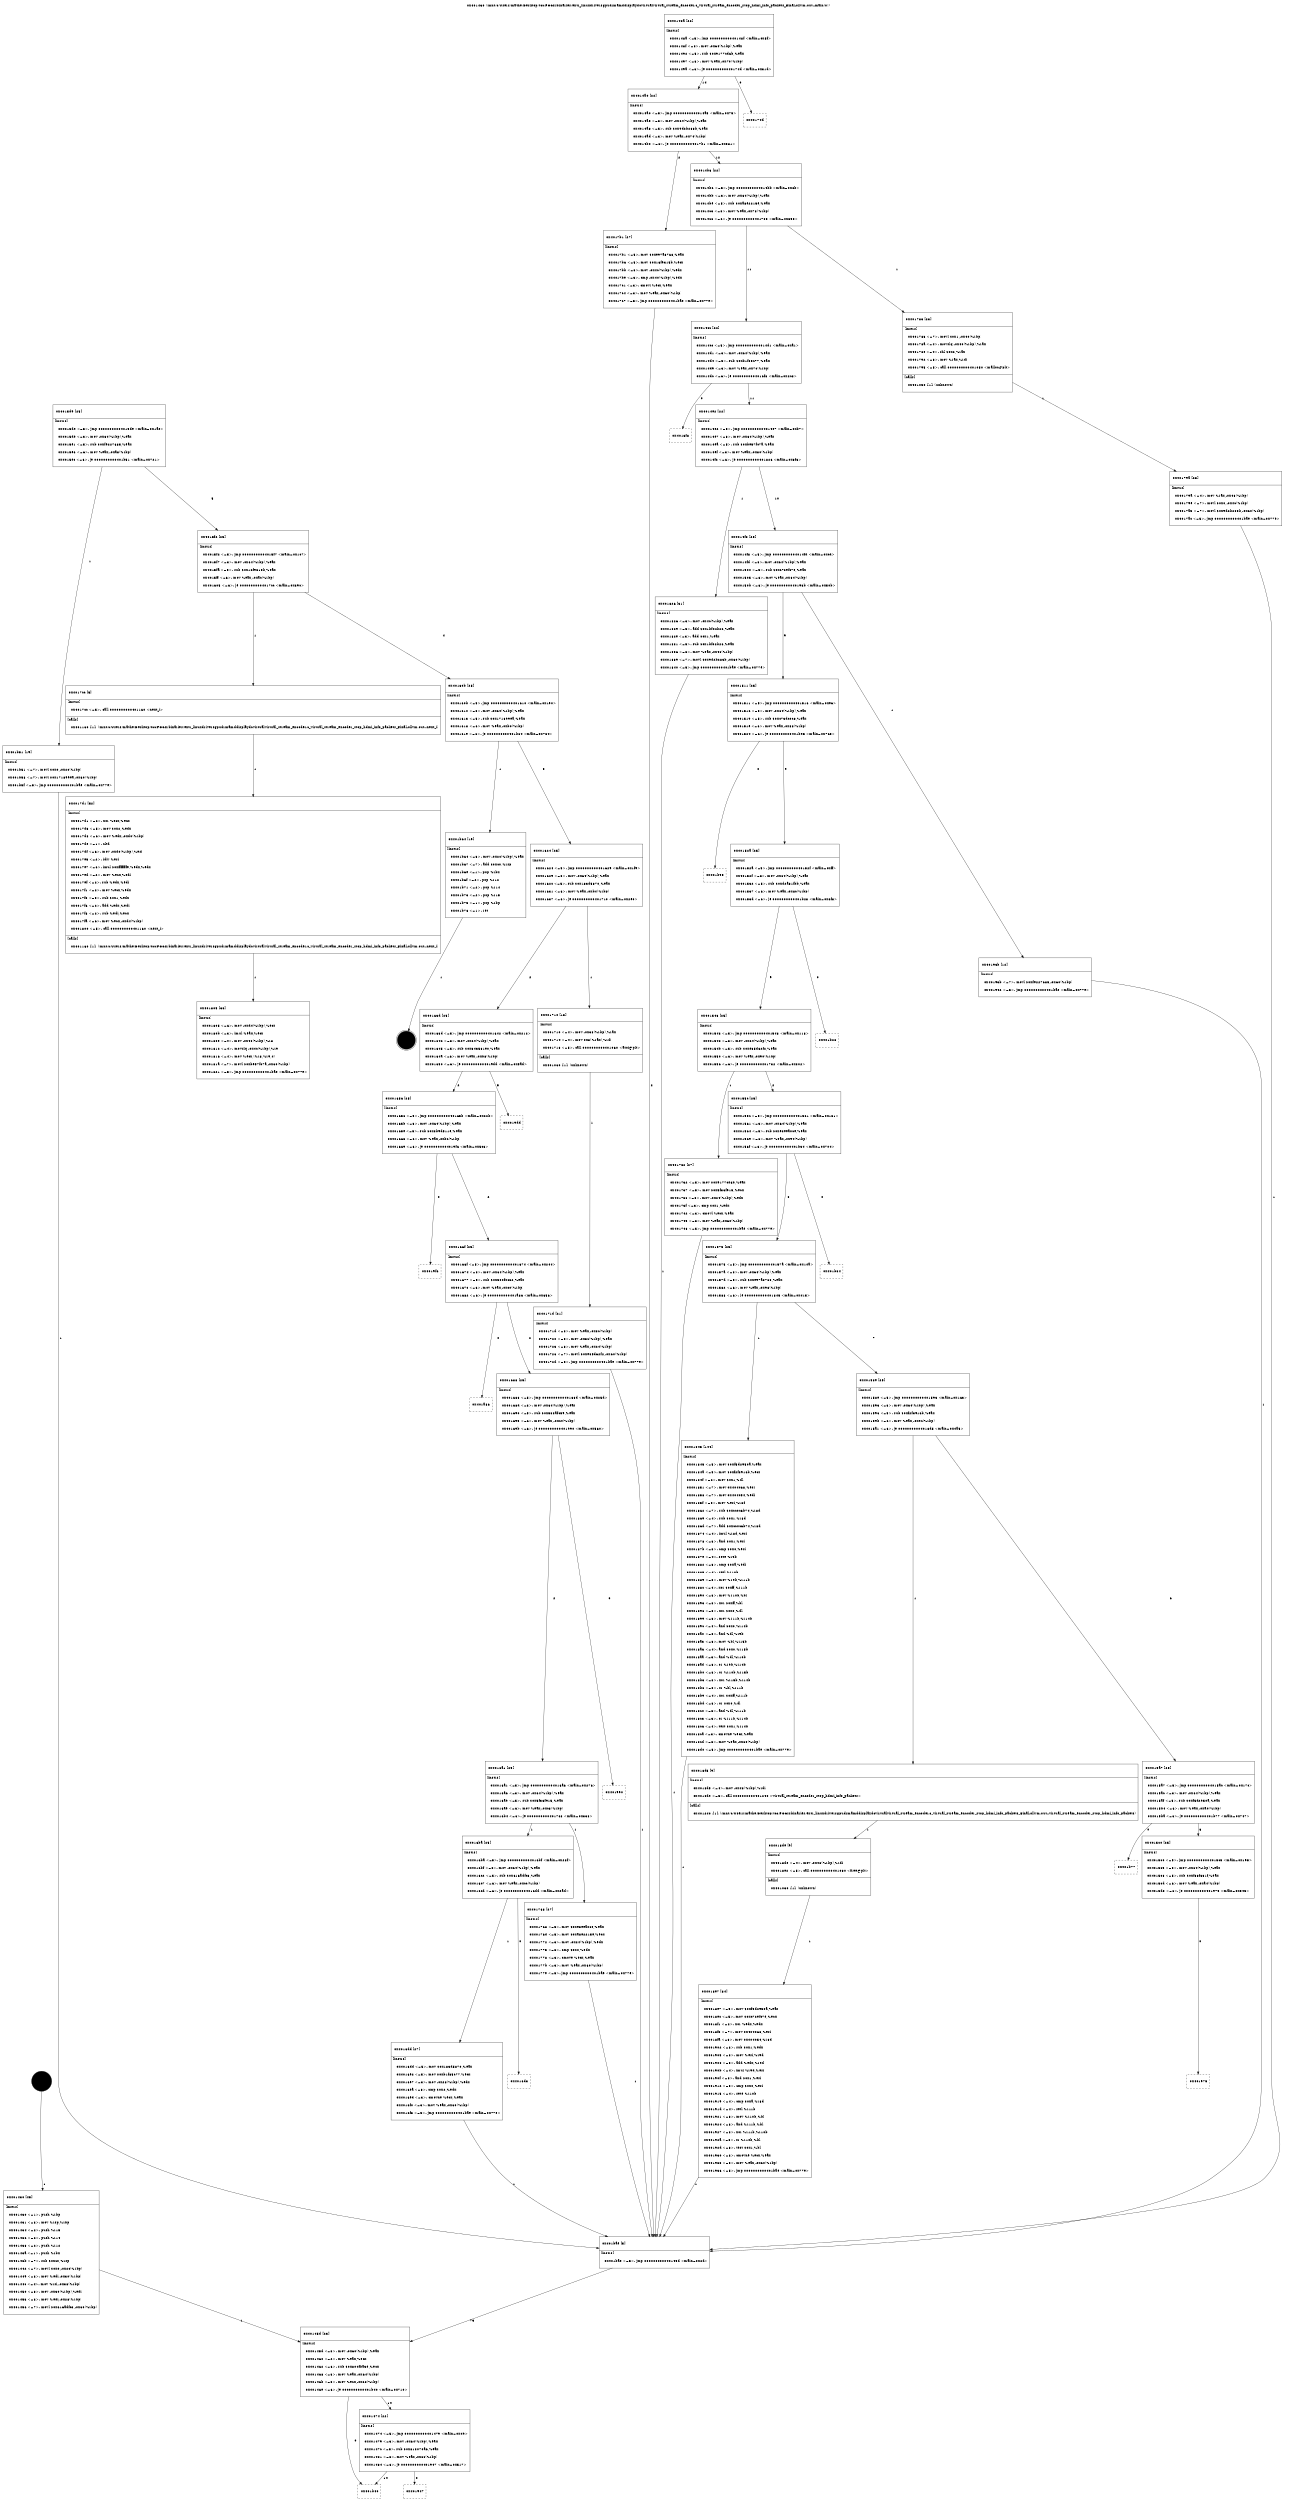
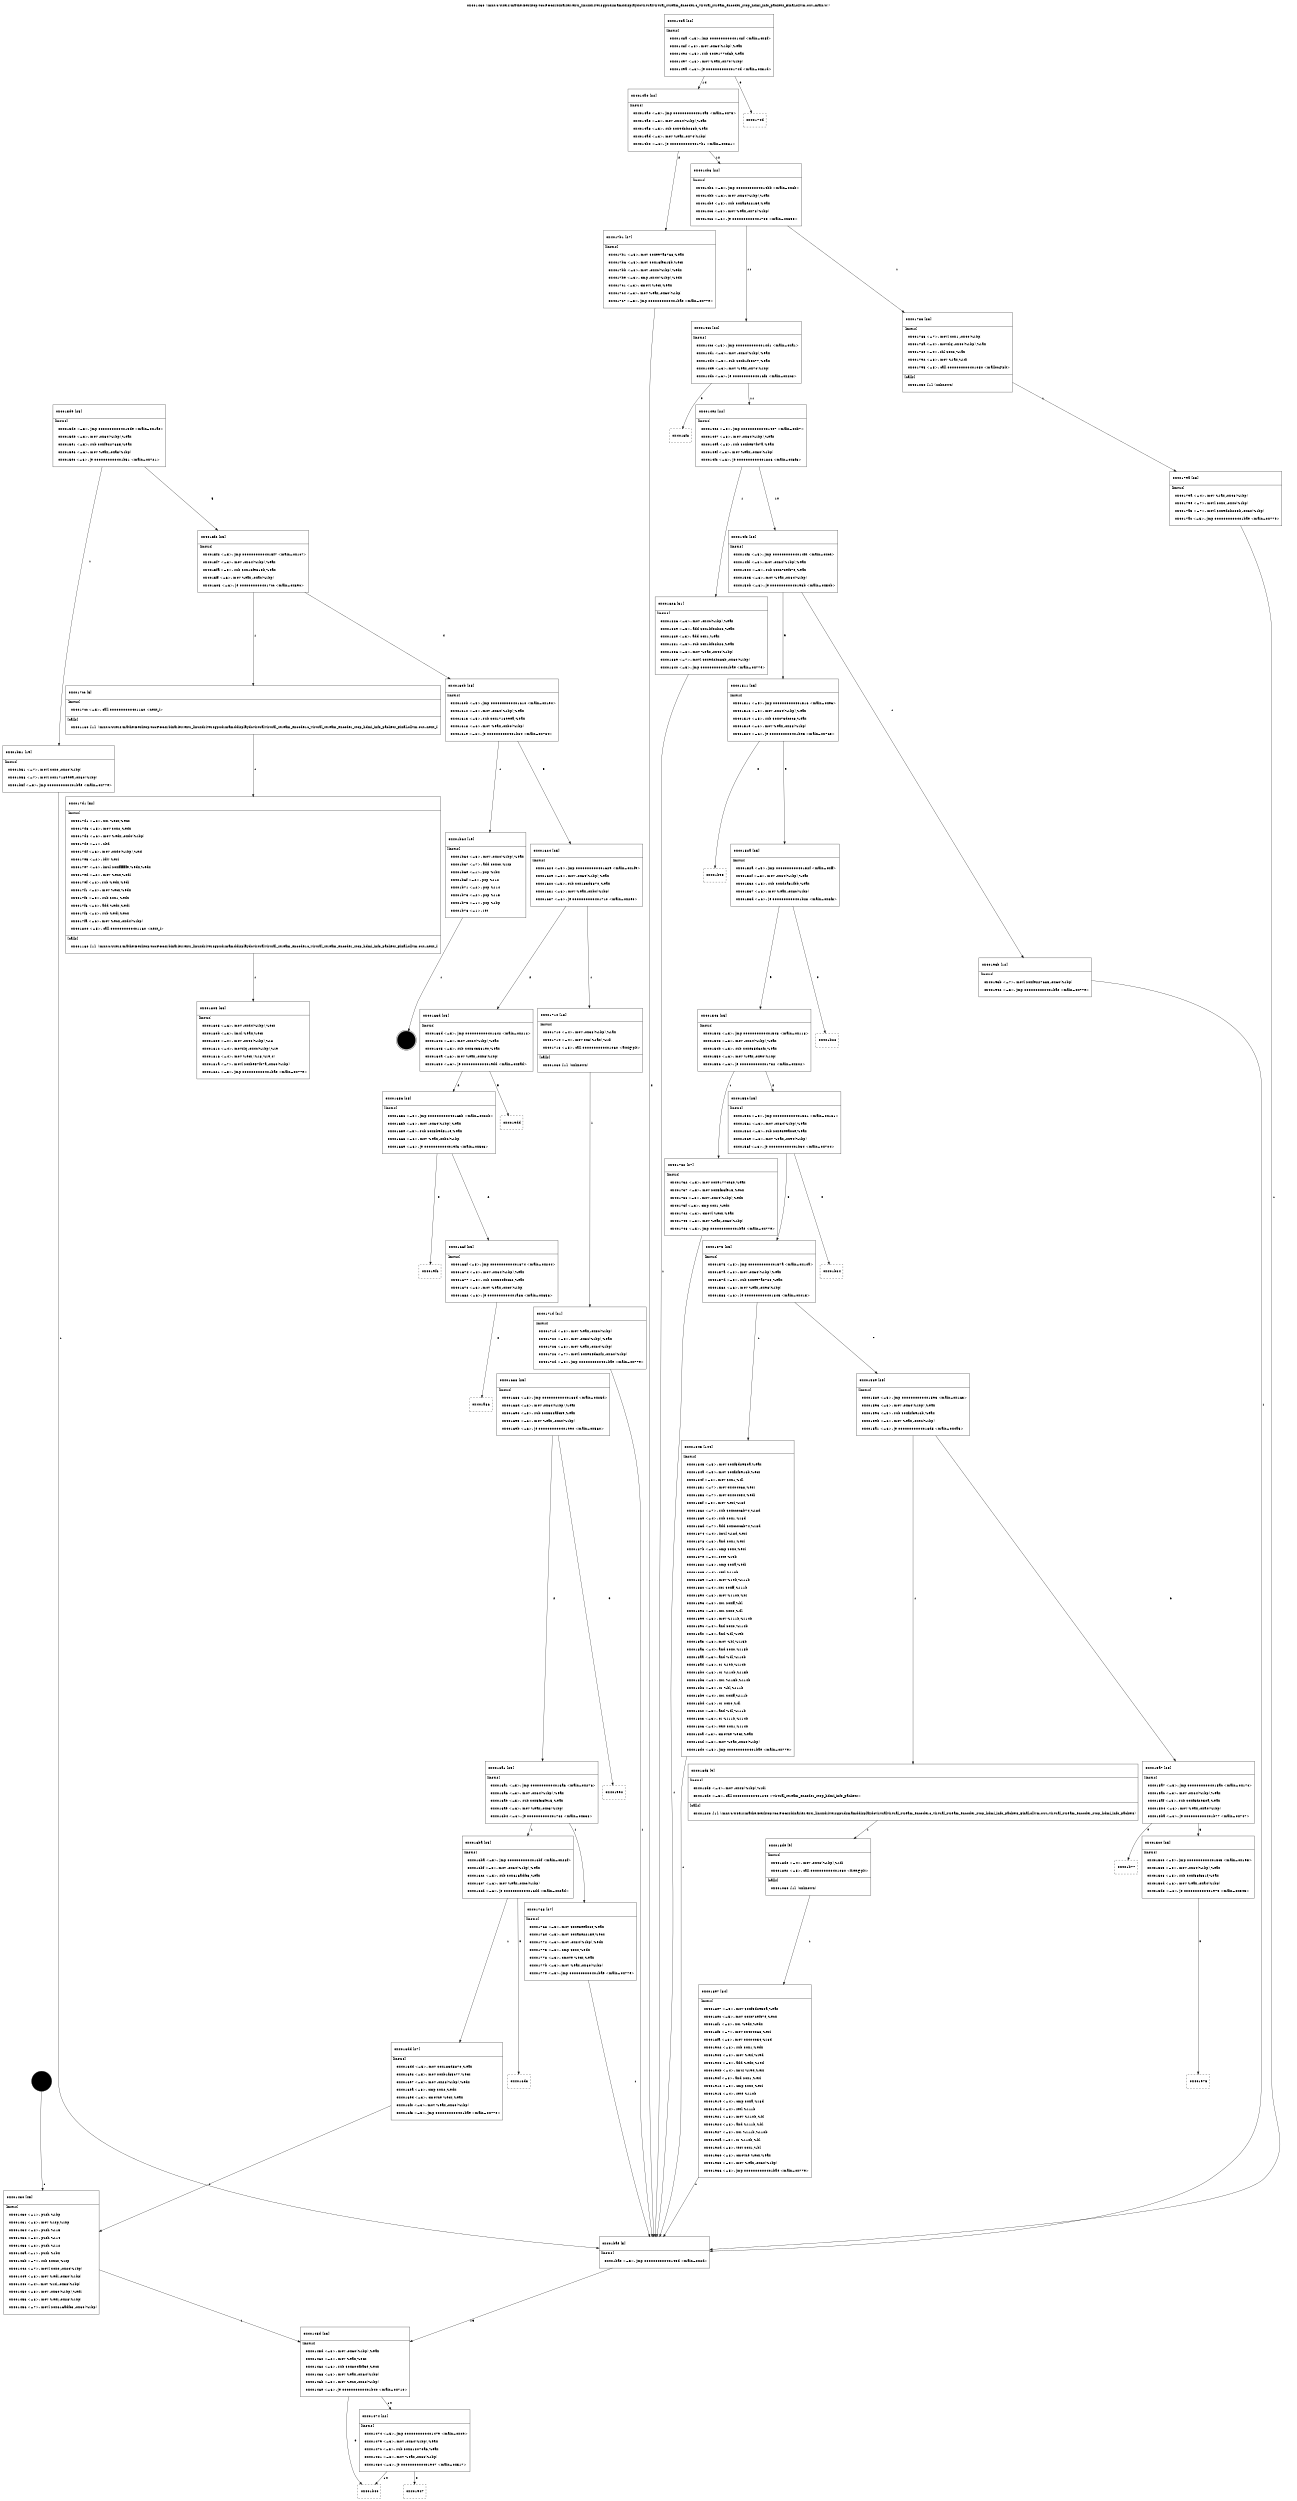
edge "0x40166f [25]" -> "0x401688 [25]": removed, label "2"
edge "0x4016dd [27]" -> "0x401bae [5]": now "0x4016dd [27]" -> "0x401430 [45]"
edge "0x401bae [5]" -> "0x40145d [23]": label " 73" -> " 13"
